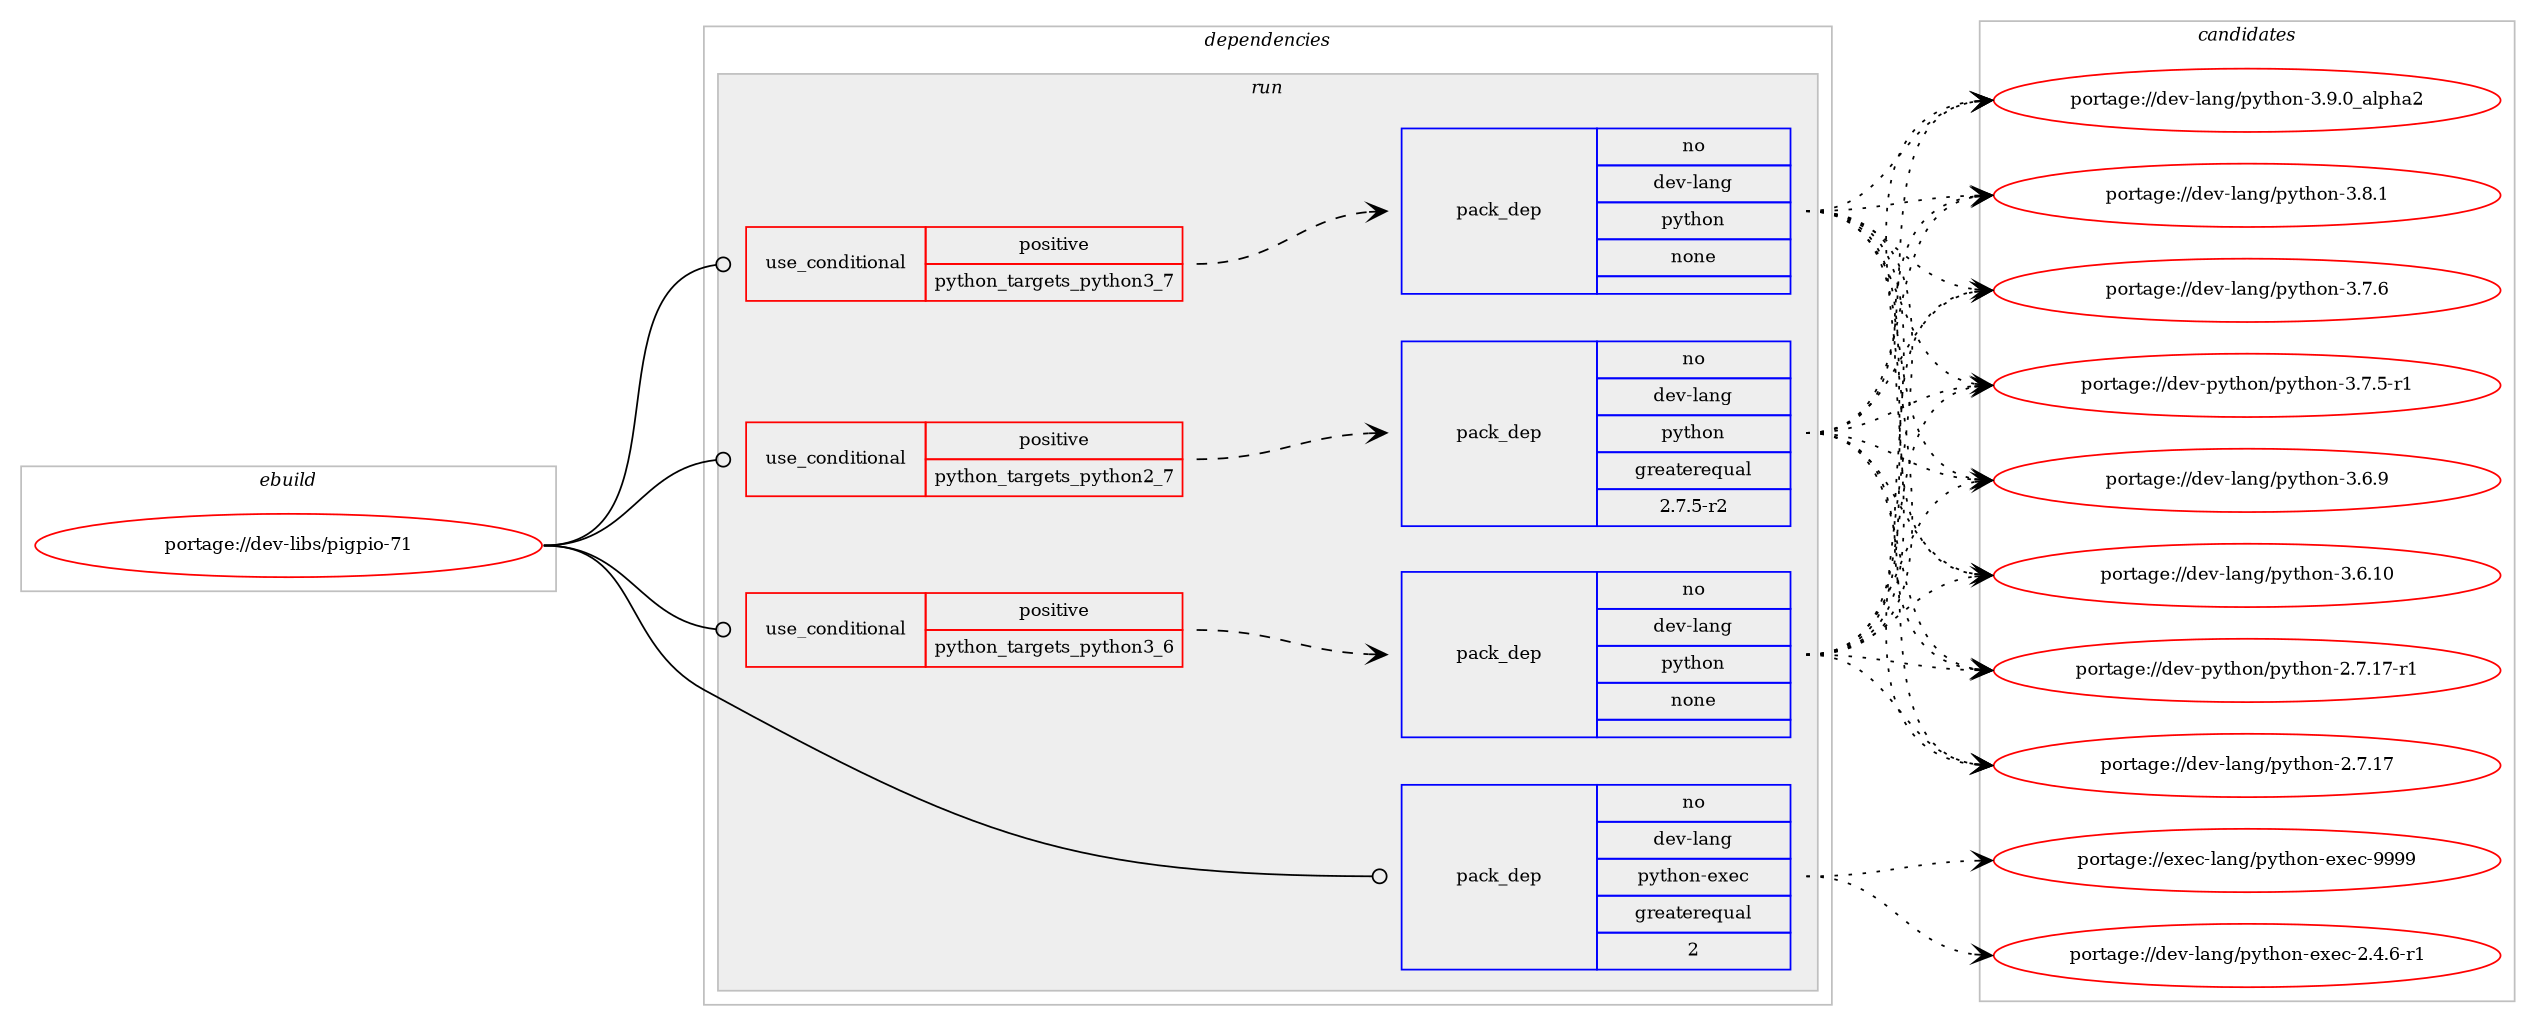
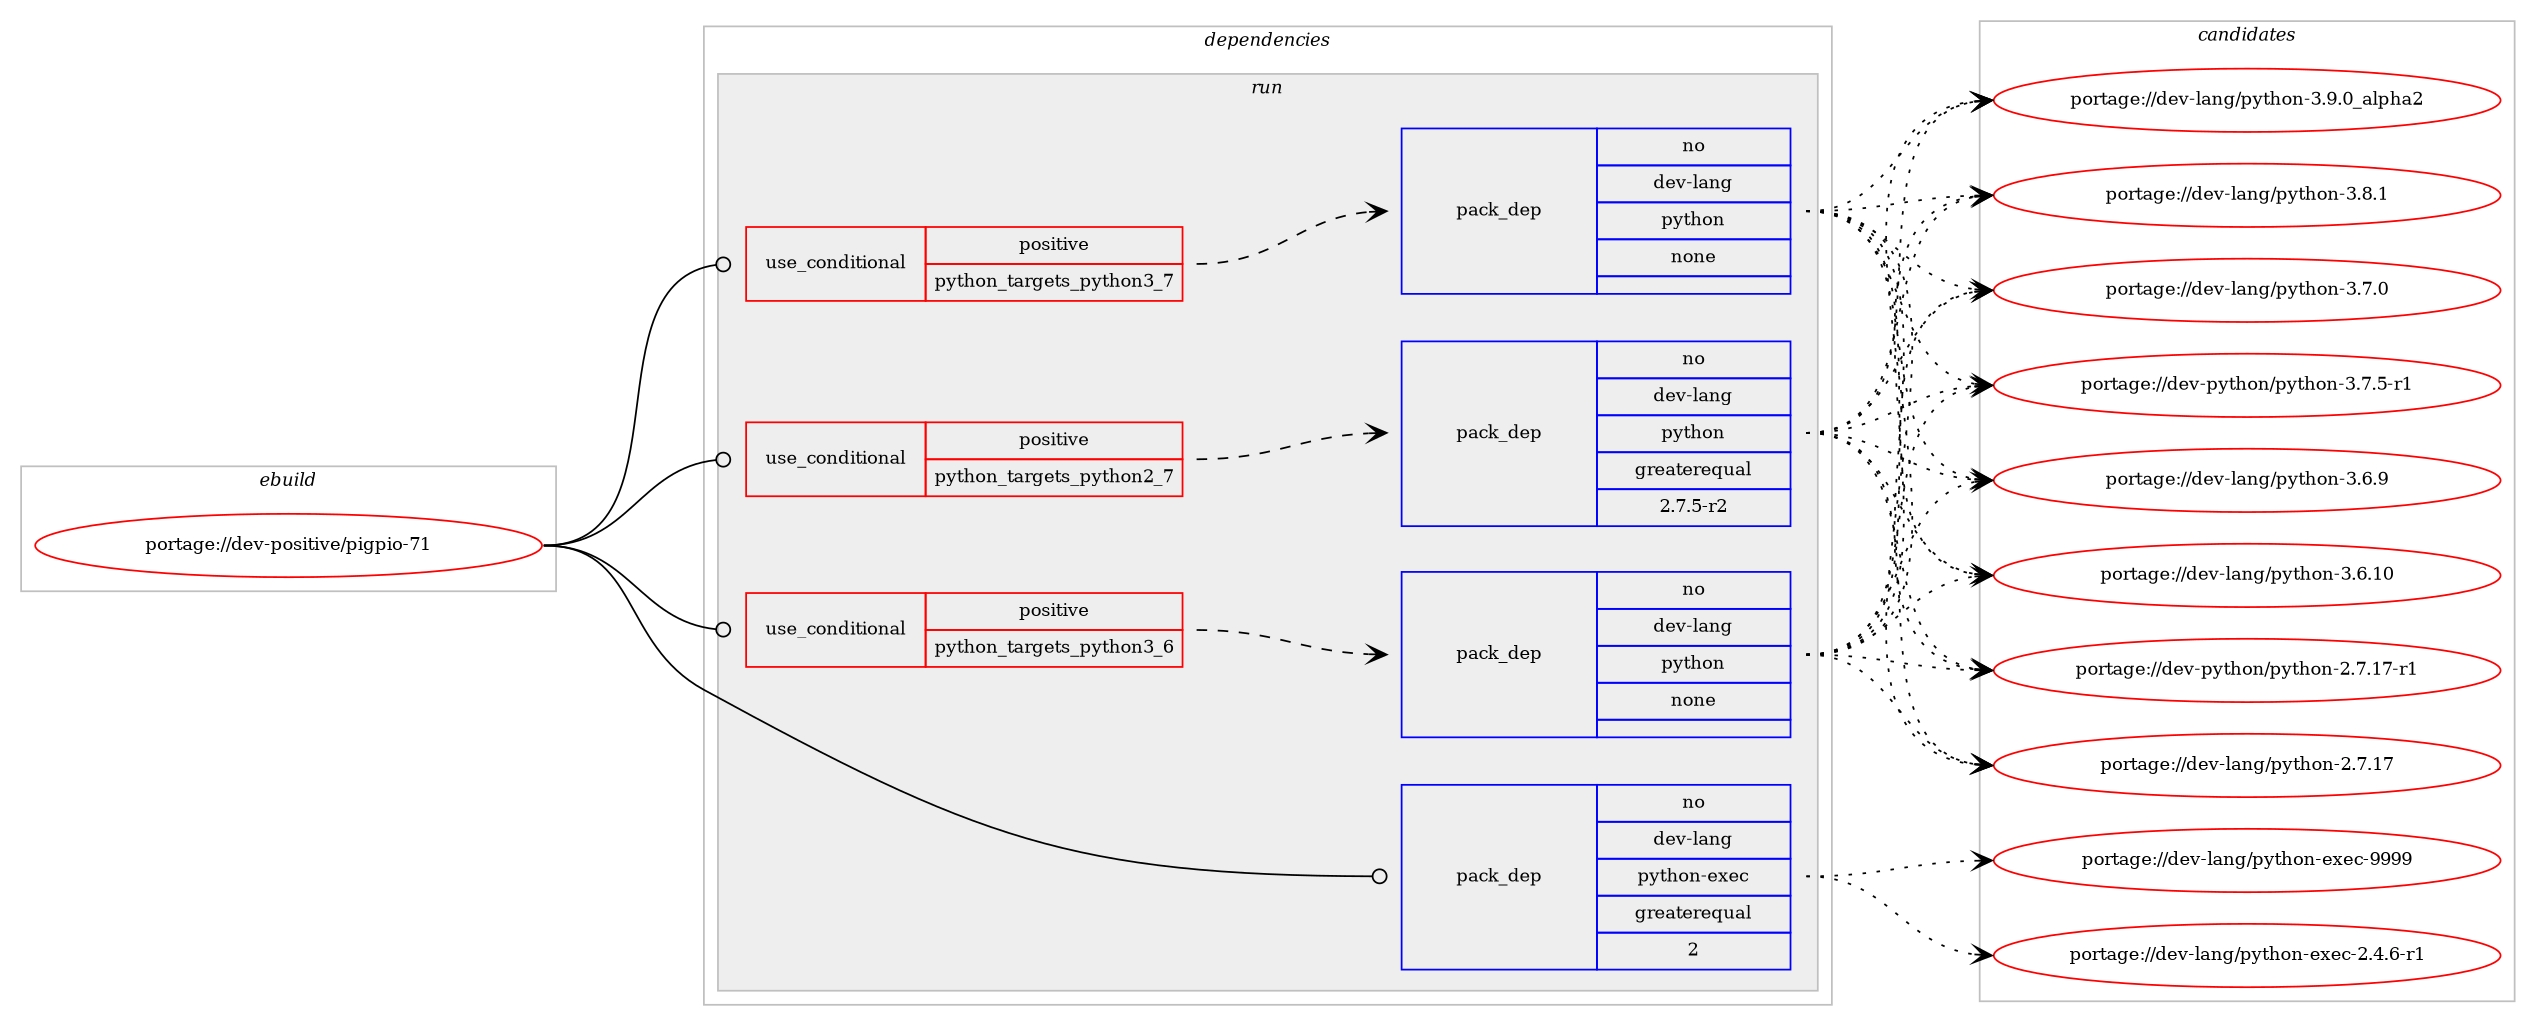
node "portage://dev-lang/python-3.7.6": label "portage://dev-lang/python-3.7.6" -> "portage://dev-lang/python-3.7.0"
node "portage://dev-libs/pigpio-71": label "portage://dev-libs/pigpio-71" -> "portage://dev-positive/pigpio-71"
node "portage://exec-lang/python-exec-9999": label "portage://exec-lang/python-exec-9999" -> "portage://dev-lang/python-exec-9999"
